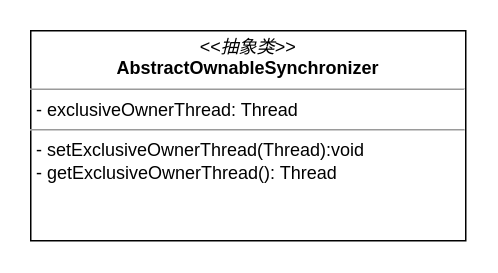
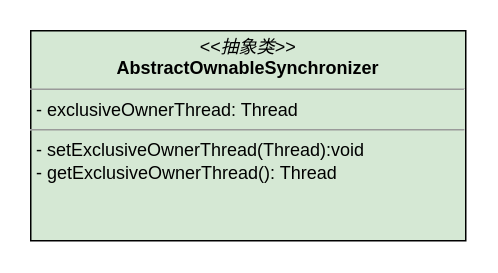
node "<<抽象类>> AbstractOwnableSynchronizer - exclusiveOwnerThread: Thread - setExclusiveOwnerThread(Thread):void - getExclusiveOwnerThread(): Thread": fillcolor #ffffff -> #d5e8d4
